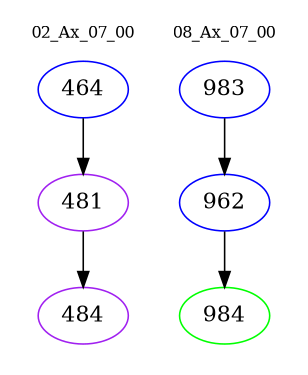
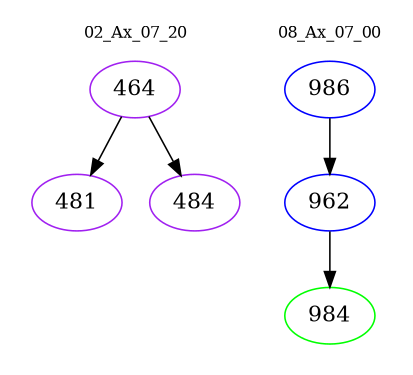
cluster "02_Ax_07_00": label "02_Ax_07_00" -> "02_Ax_07_20"
node "464": color blue -> purple
node "983": label "983" -> "986"
edge "481" -> "484": now "464" -> "484"
